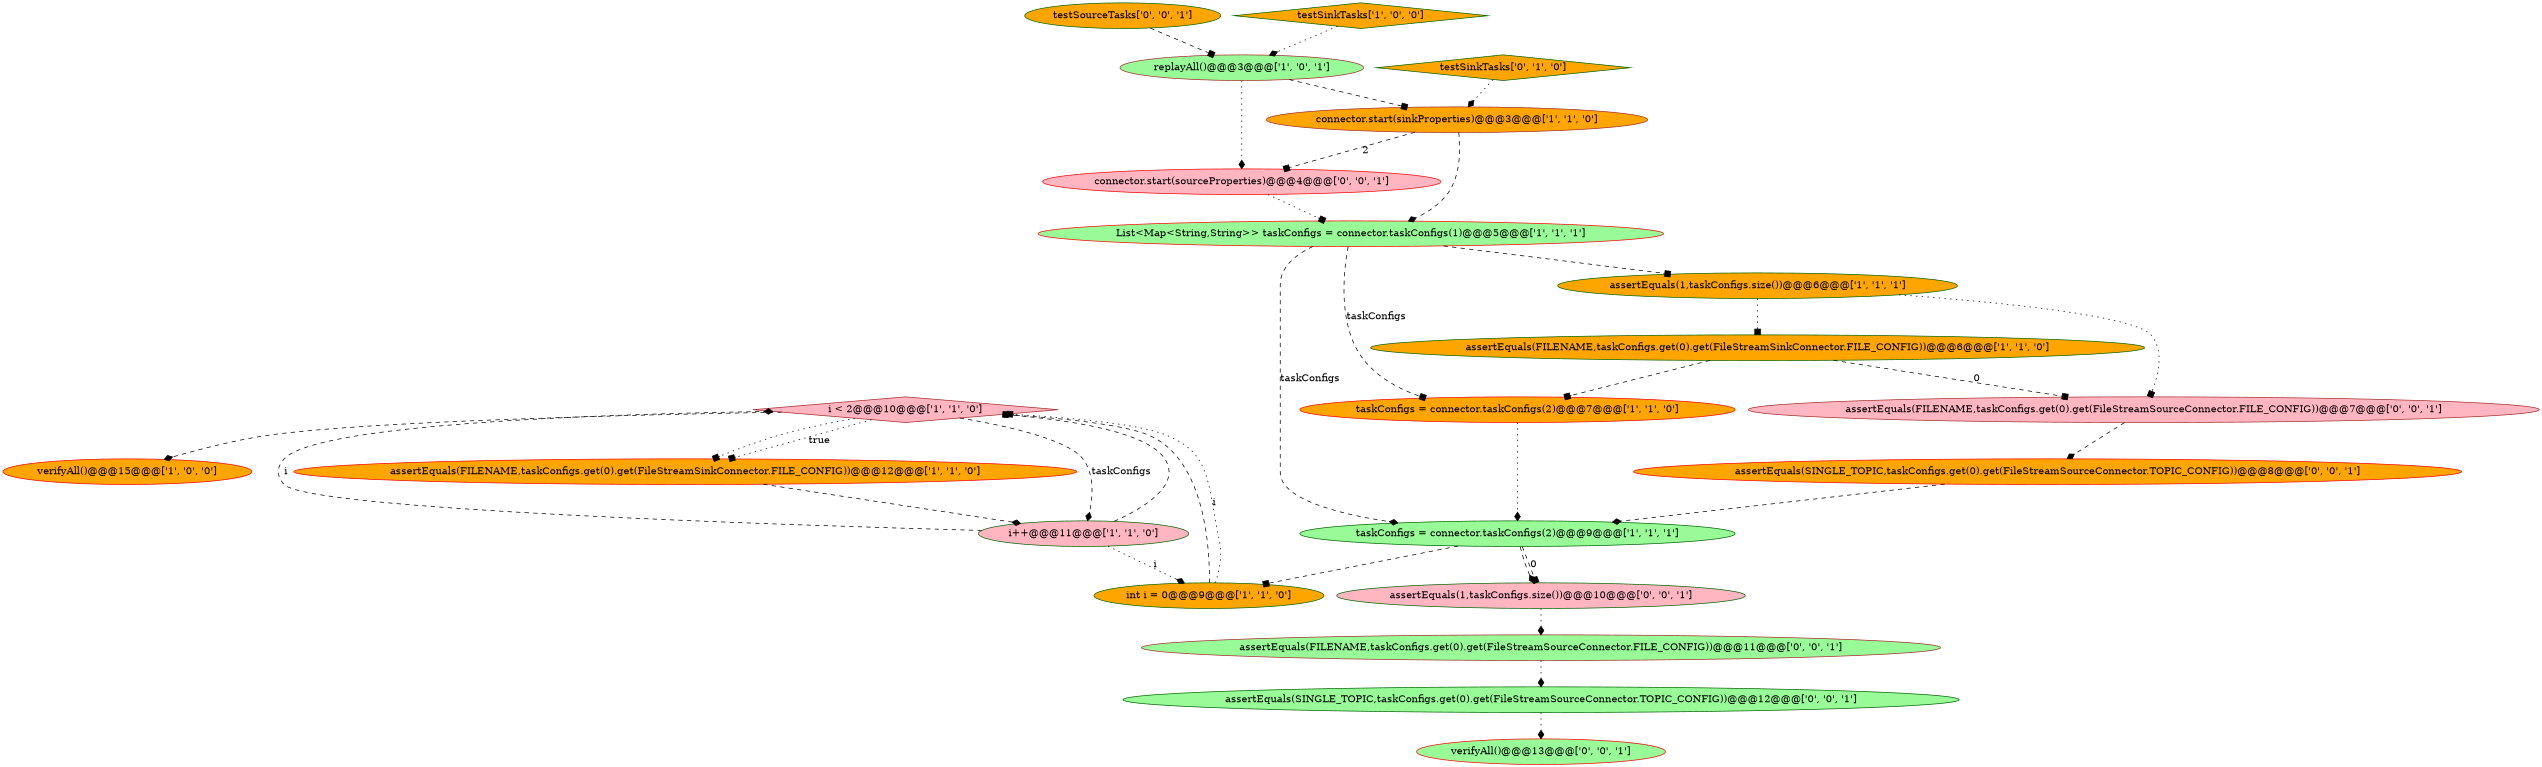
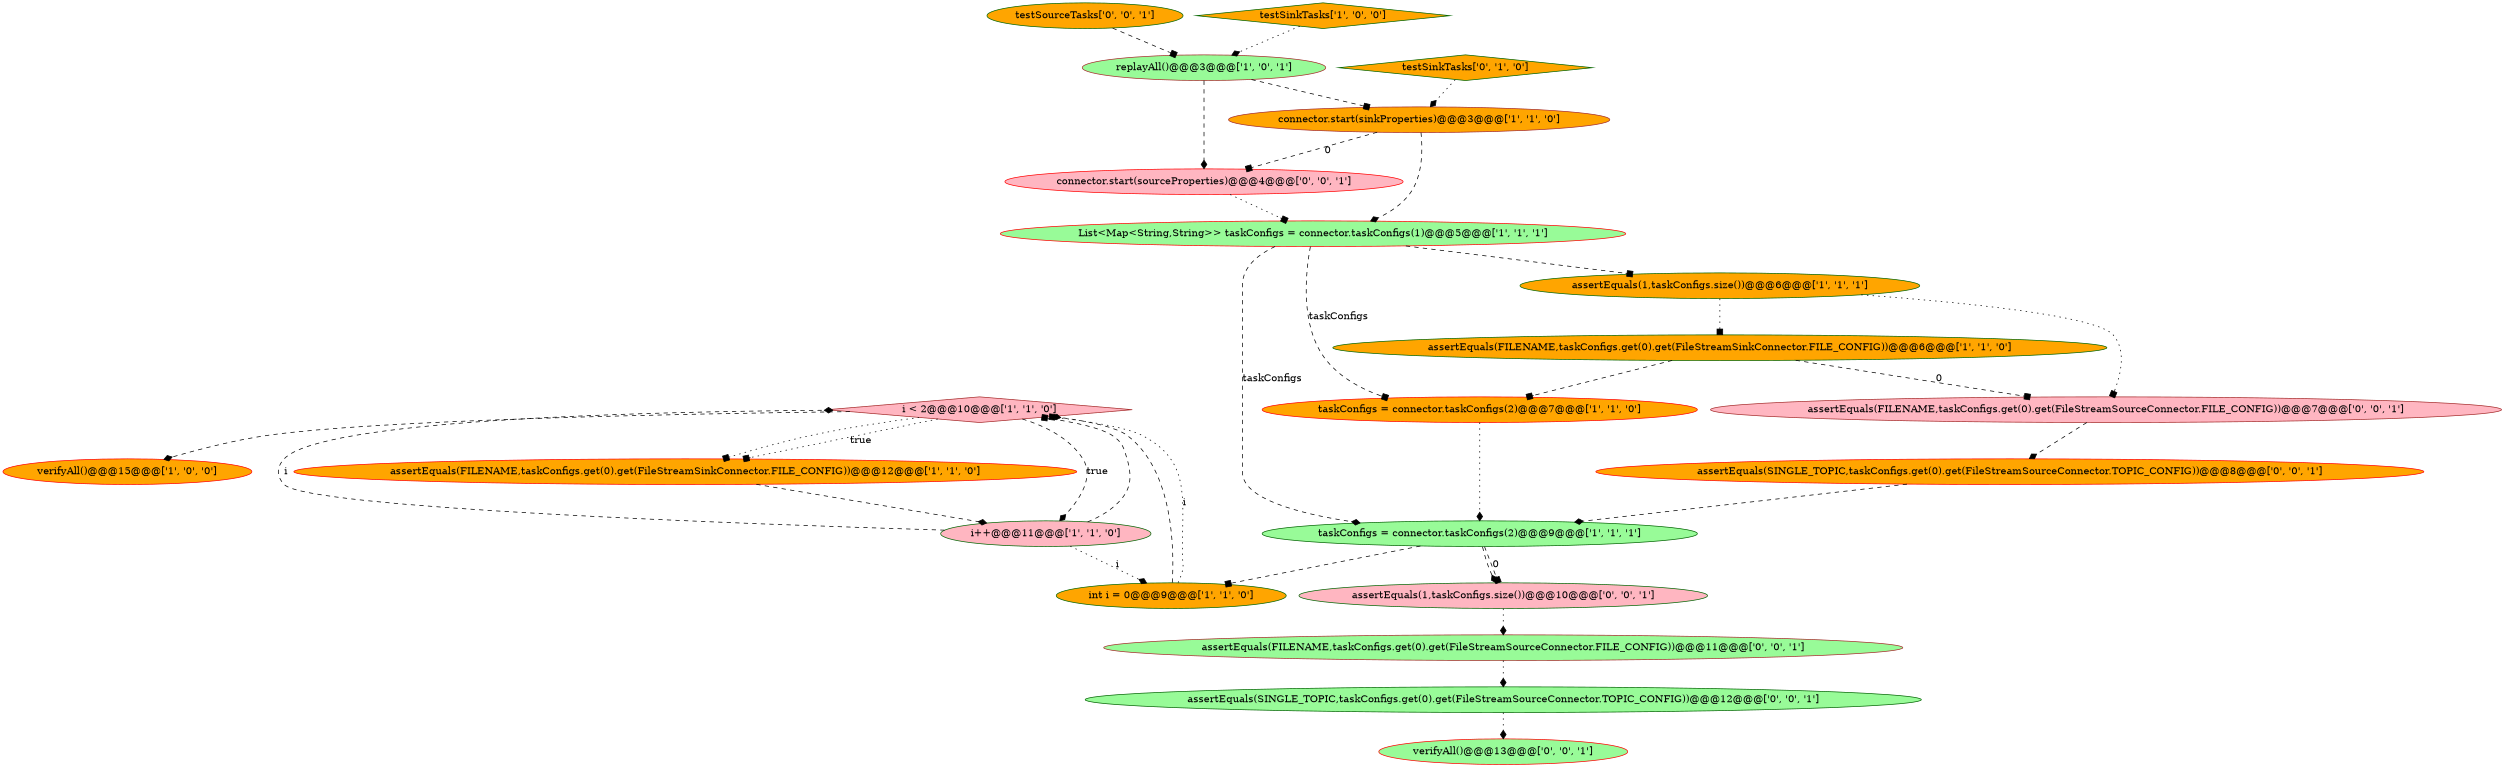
edge "replayAll()@@@3@@@['1', '0', '1']" -> "connector.start(sourceProperties)@@@4@@@['0', '0', '1']": style dotted -> dashed
edge "connector.start(sinkProperties)@@@3@@@['1', '1', '0']" -> "connector.start(sourceProperties)@@@4@@@['0', '0', '1']": label "2" -> "0"
edge "i < 2@@@10@@@['1', '1', '0']" -> "i++@@@11@@@['1', '1', '0']": label "taskConfigs" -> "true"
